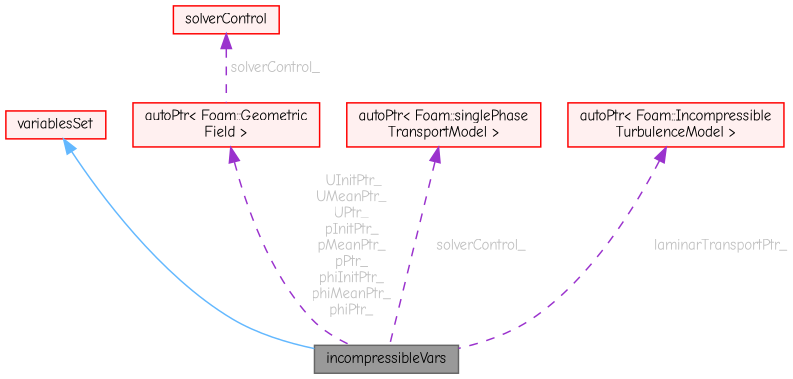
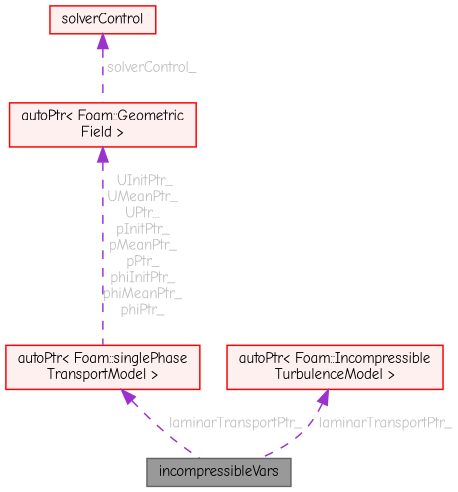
node "variablesSet": removed
edge "incompressibleVars" -> "autoPtr< Foam::singlePhase TransportModel >": label " solverControl_" -> " laminarTransportPtr_"
edge "incompressibleVars" -> "autoPtr< Foam::Geometric Field >": now "autoPtr< Foam::singlePhase TransportModel >" -> "autoPtr< Foam::Geometric Field >"
